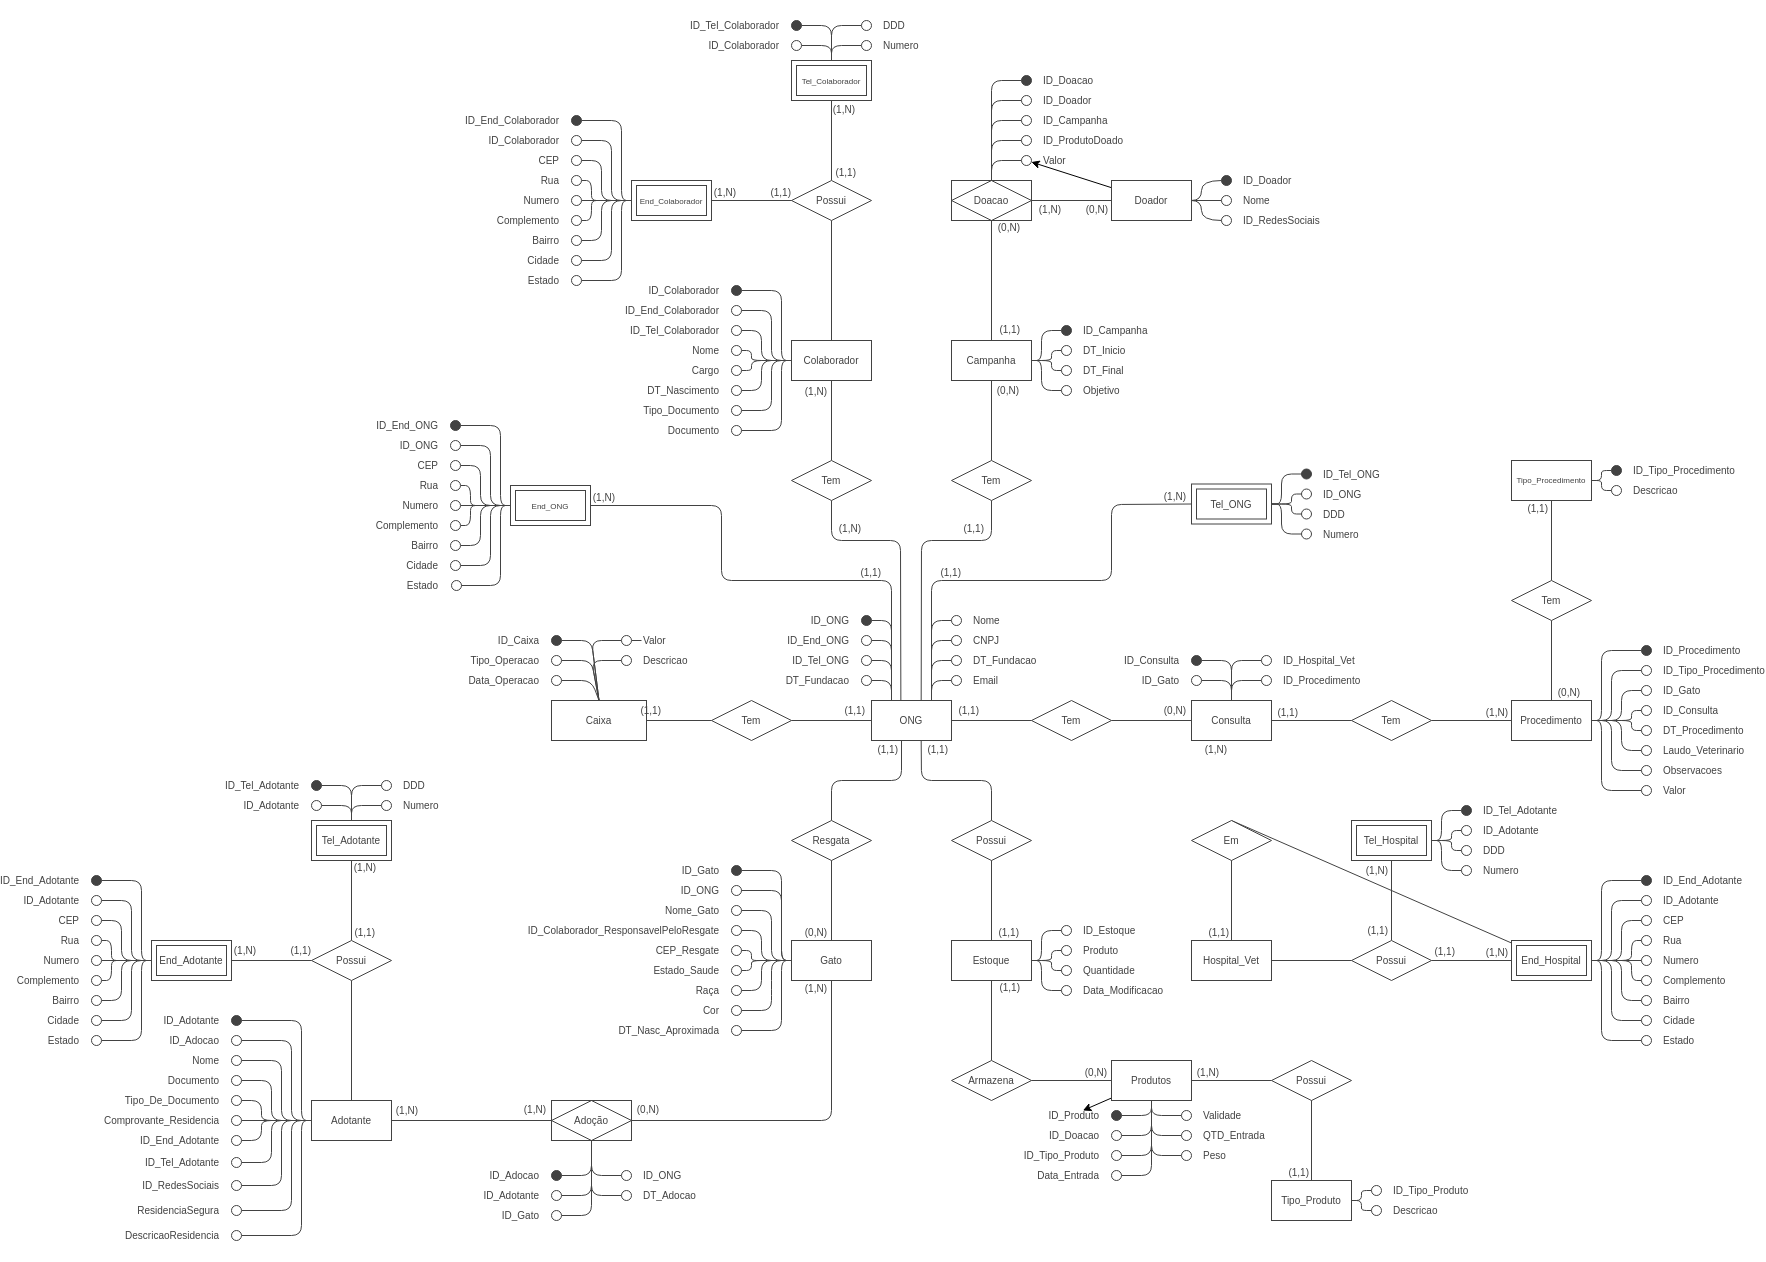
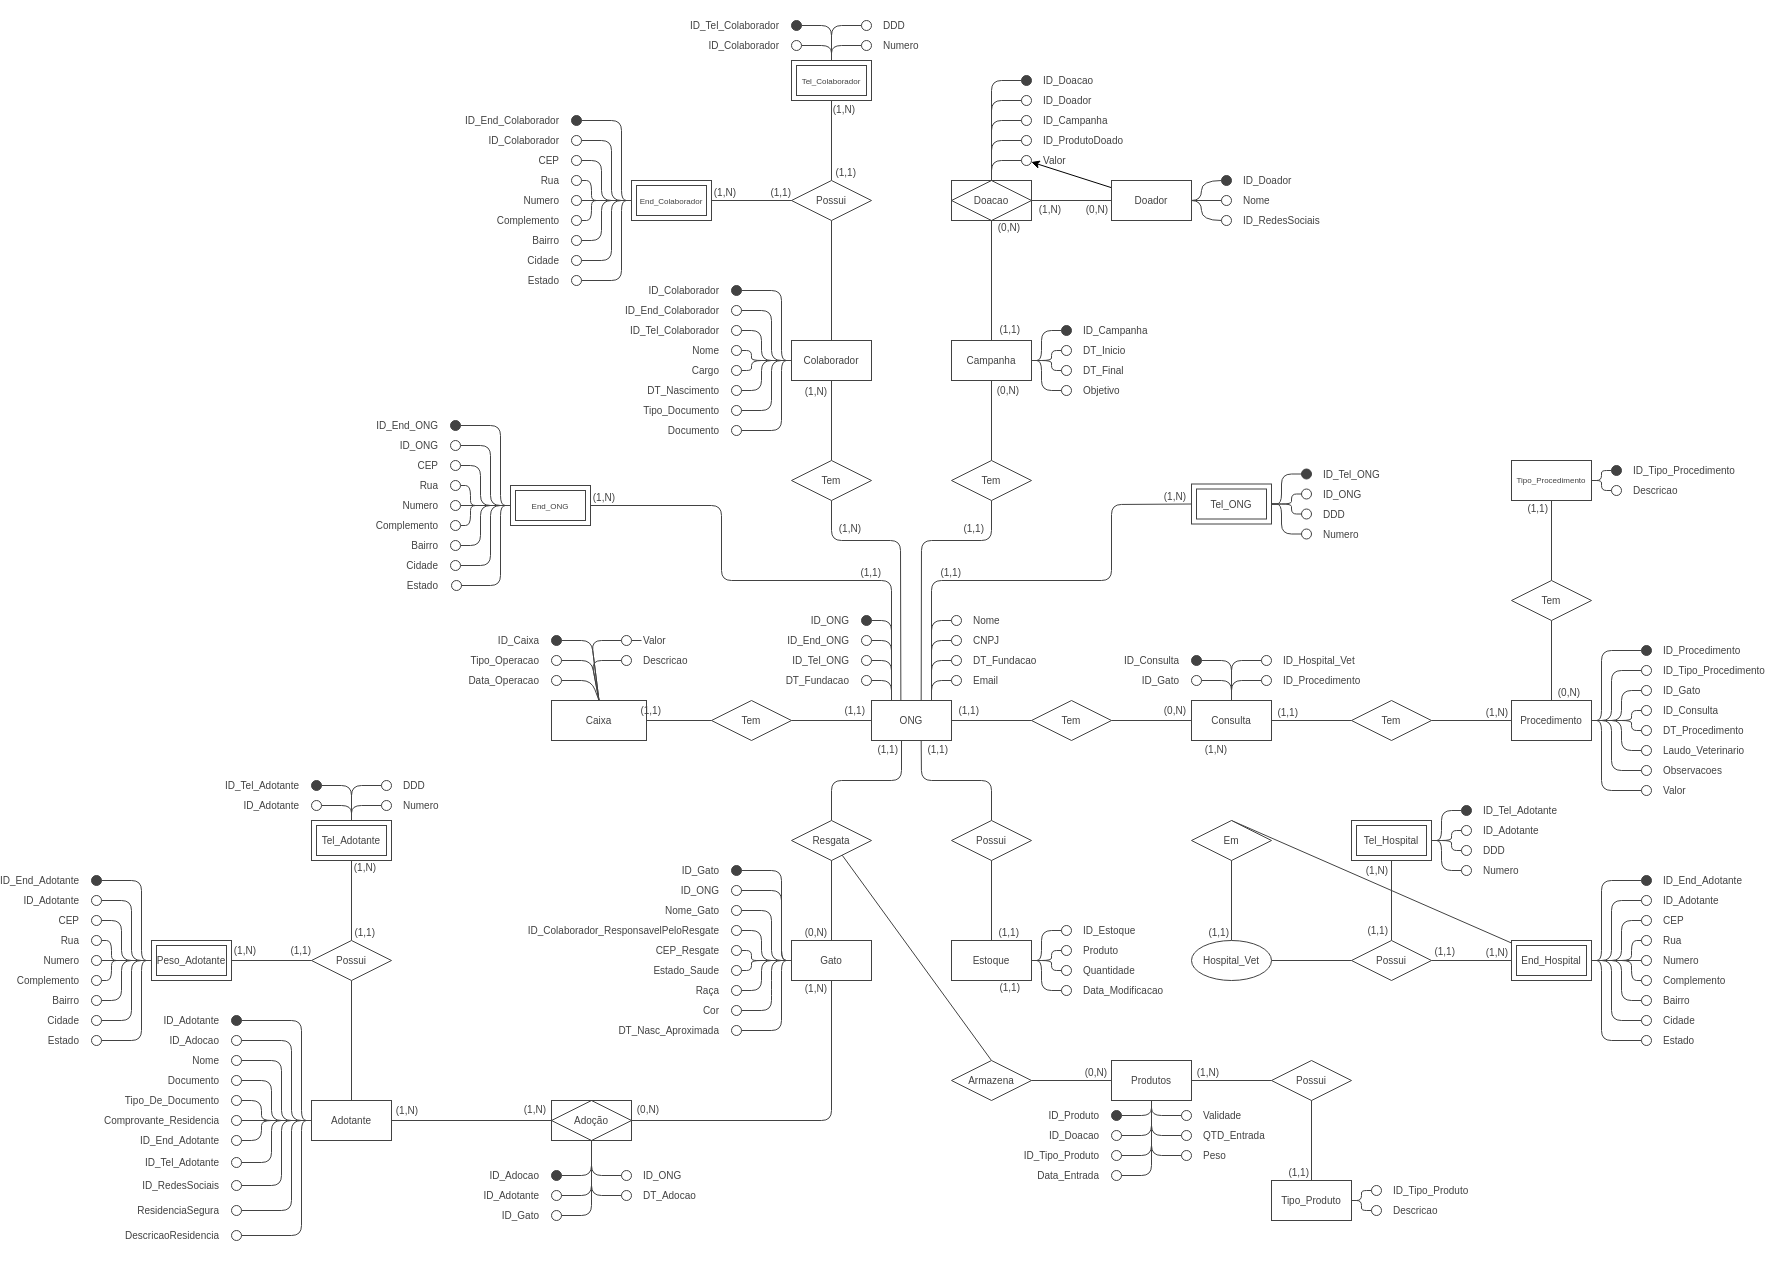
node "End_Adotante": label "End_Adotante" -> "Peso_Adotante"
node "Hospital_Vet": shape rectangle -> ellipse
edge "Estoque" -- "Armazena": now "Resgata" -- "Armazena"
edge "Produtos" -> "ID_Produto": removed
